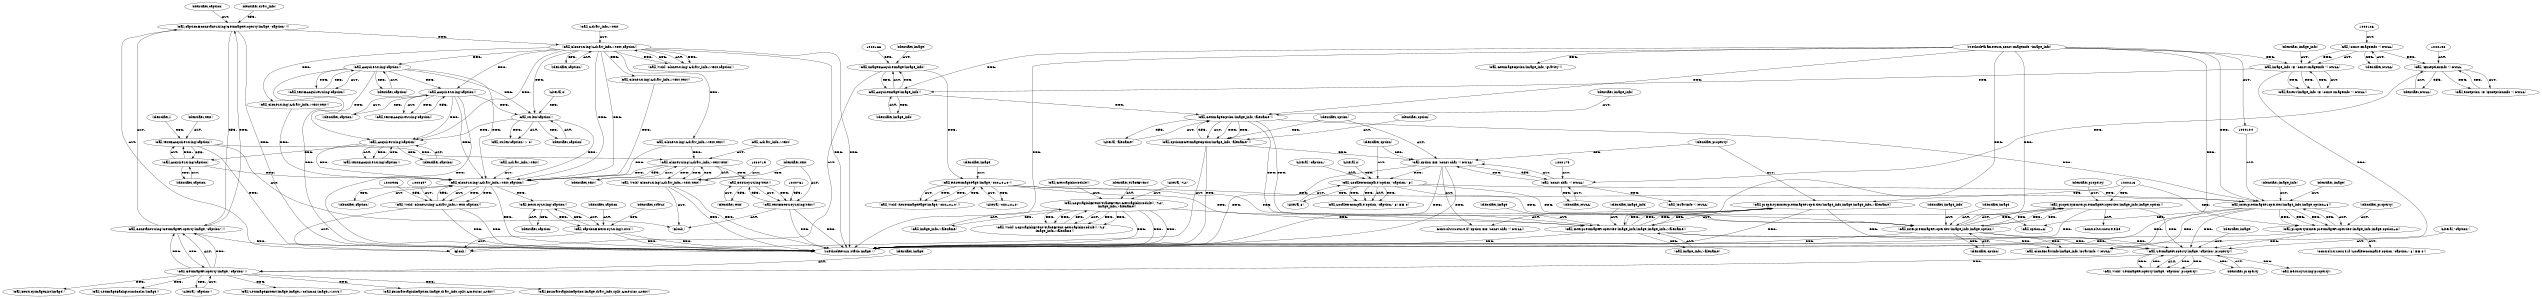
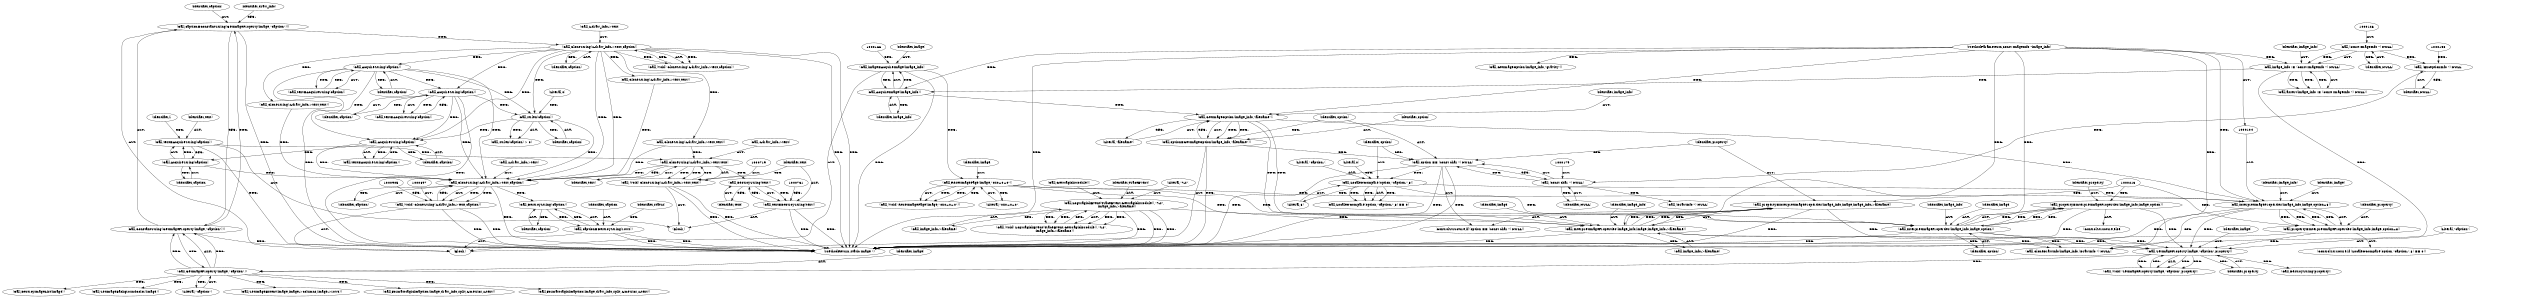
edge "1000153" -> "(Call,(ExceptionInfo *) NULL)": label "AST: " -> "DDG: "
node "(Call,exception != (ExceptionInfo *) NULL)": removed
edge "(Call,image=AcquireImage(image_info))" -> "(MethodReturn,static Image *)": added, label "DDG:"
node "(Call,option+8)": removed
edge "(Call,InterpretImageProperties(image_info,image,option+8))" -> "(Call,CloneDrawInfo(image_info,(DrawInfo *) NULL))": label "DDG: " -> "CFG: "
